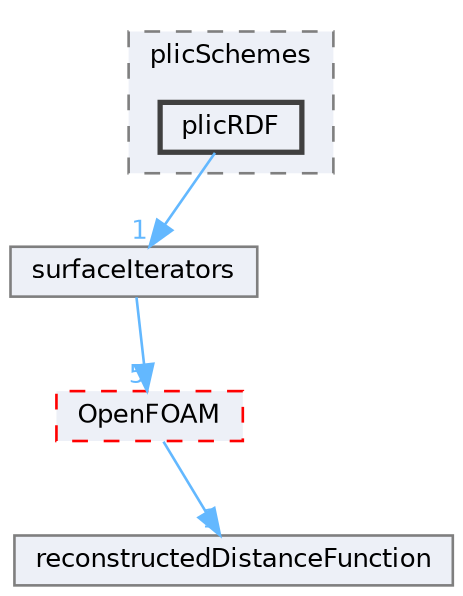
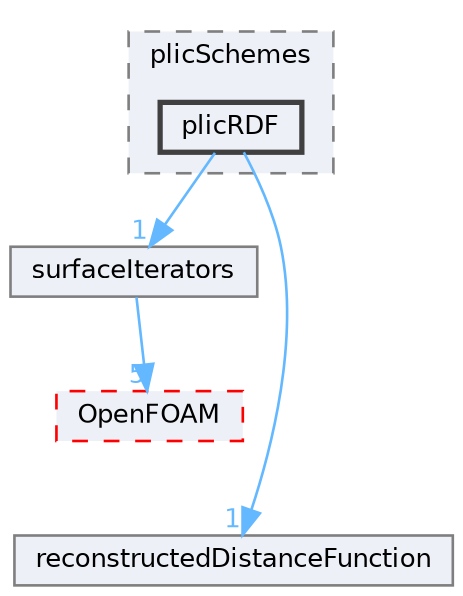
edge "OpenFOAM" -> "reconstructedDistanceFunction": now "plicRDF" -> "reconstructedDistanceFunction"
